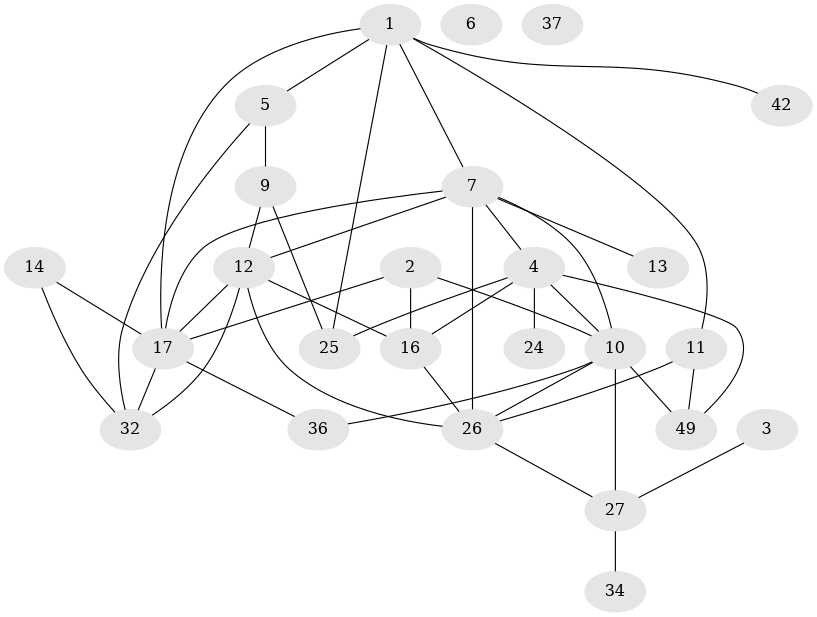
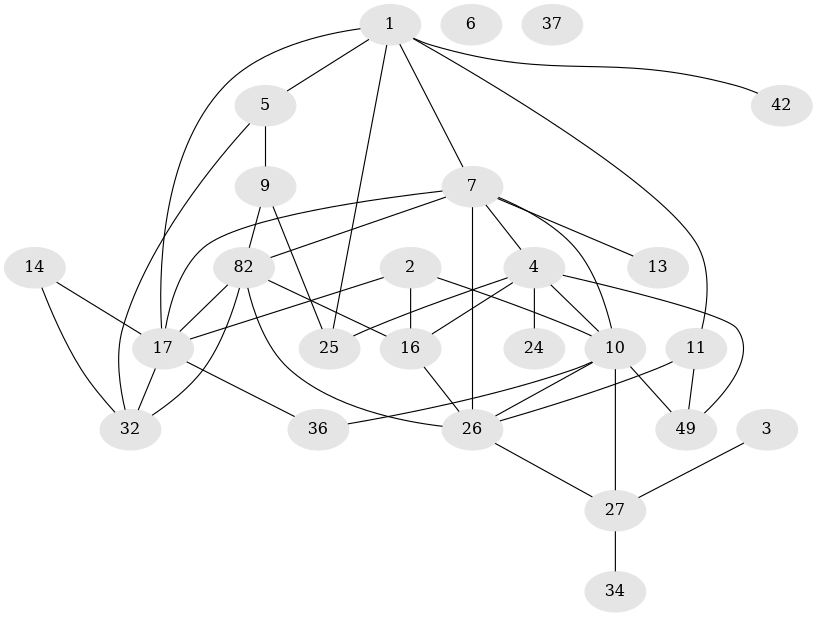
node "12": label "12" -> "82"
